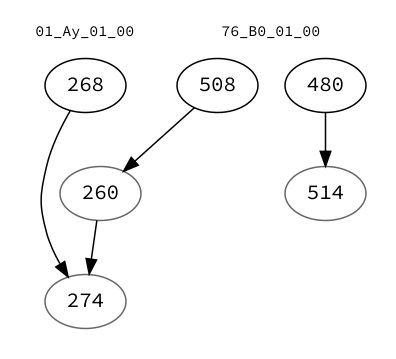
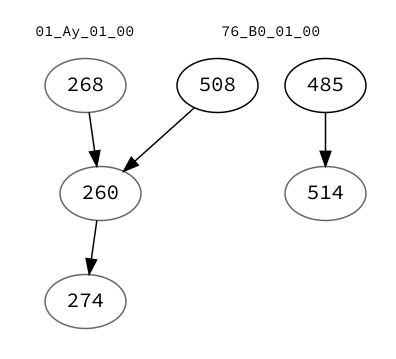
node "268": color black -> gray40
node "480": label "480" -> "485"
edge "268" -> "274": now "268" -> "260"
